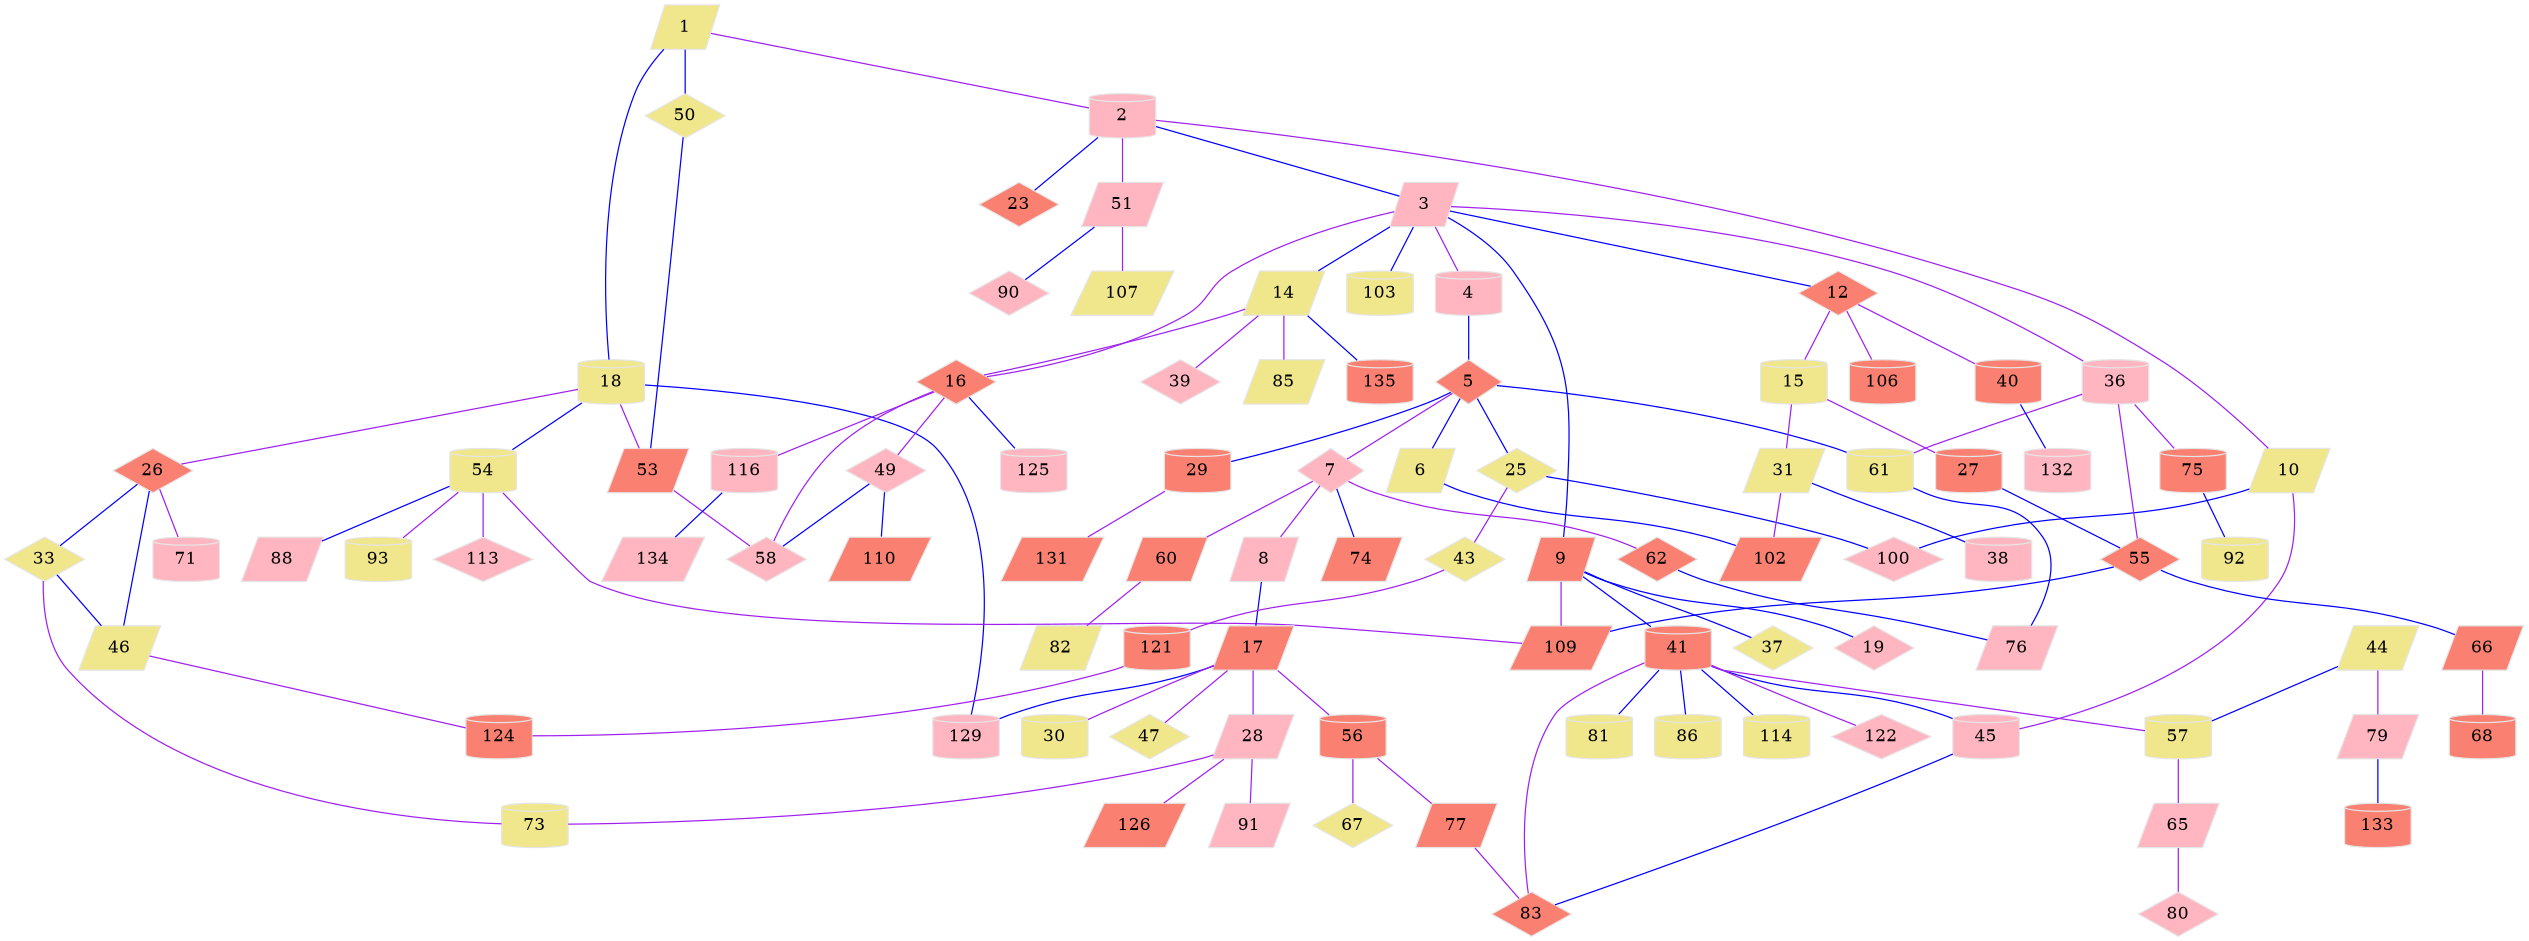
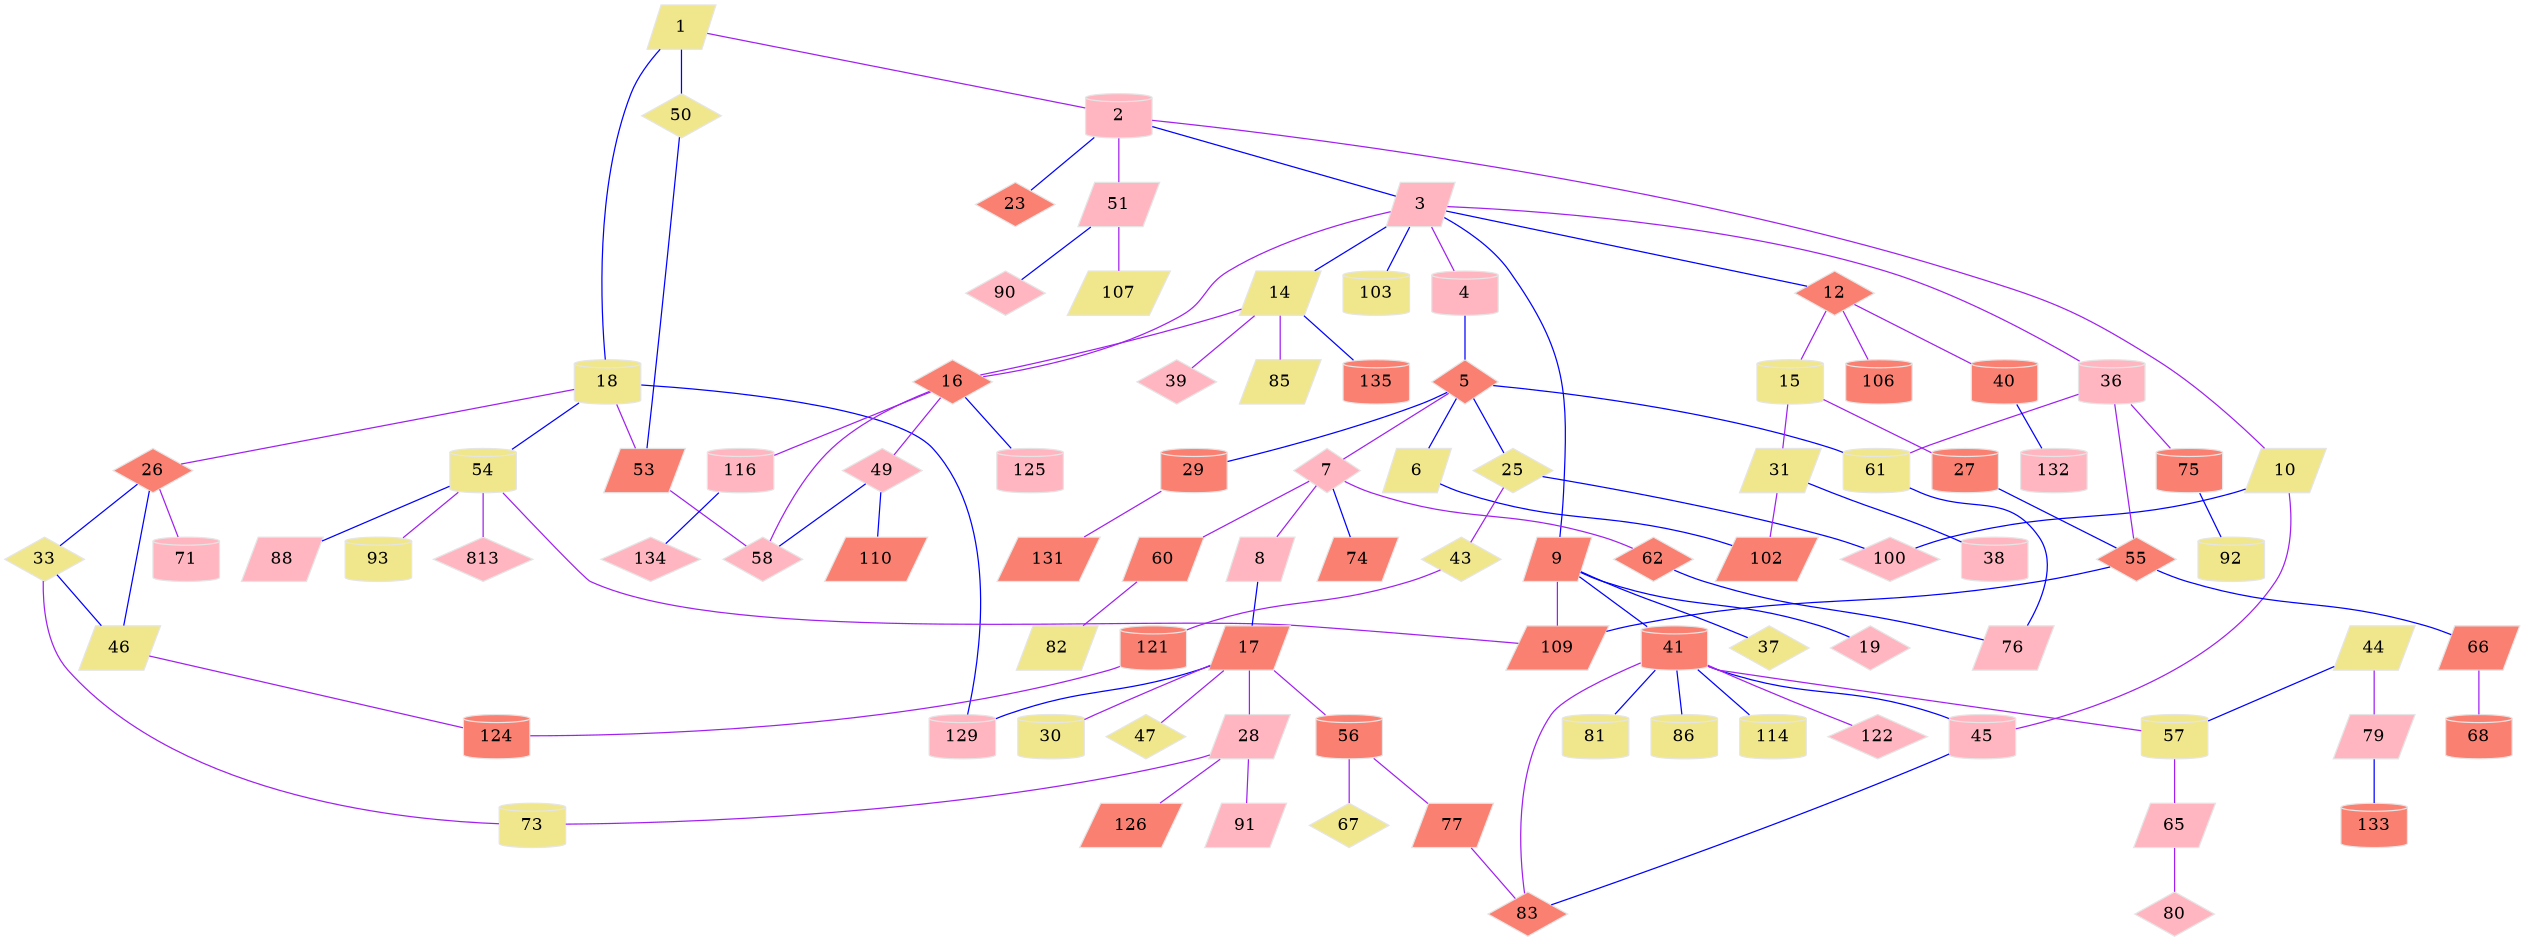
node "113": label "113" -> "813"
node "134": shape parallelogram -> diamond
